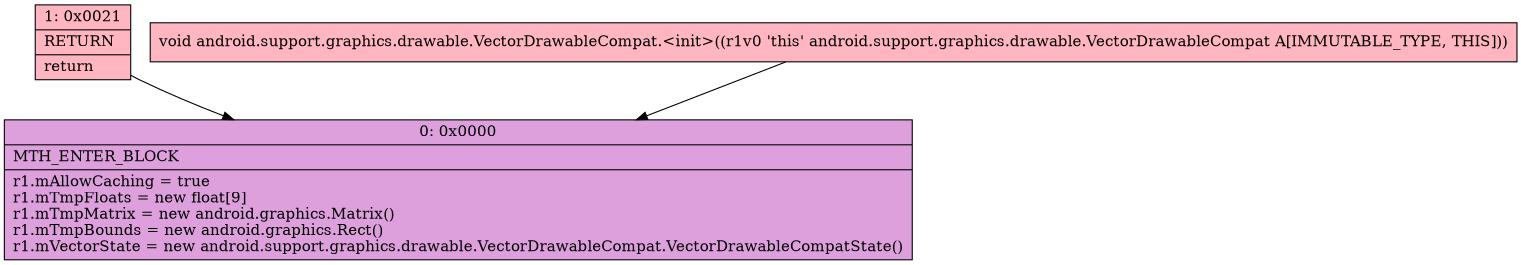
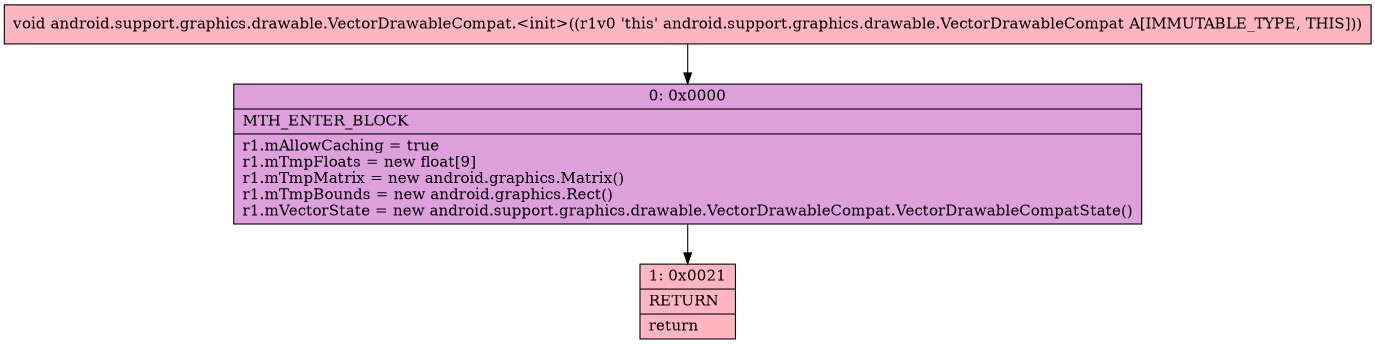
edge "1: 0x0021" -> "0: 0x0000": reversed
